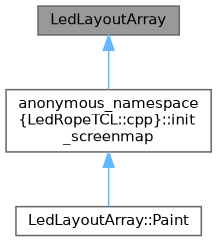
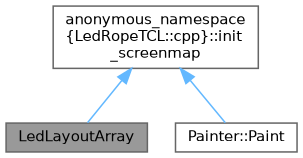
edge "anonymous_namespace {LedRopeTCL::cpp}::init _screenmap" -> "LedLayoutArray": reversed
node "LedLayoutArray::Paint": label "LedLayoutArray::Paint" -> "Painter::Paint"
